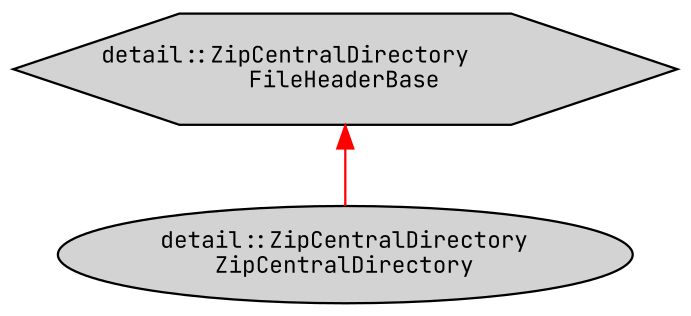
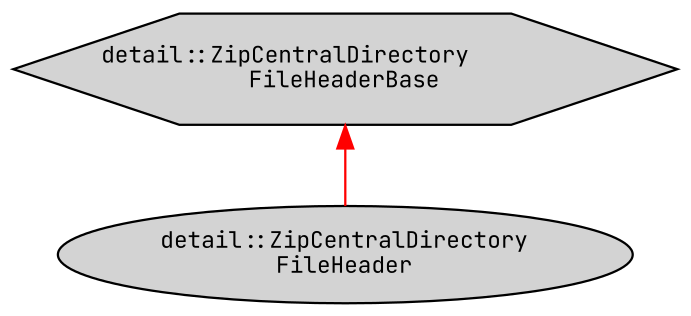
node "detail::ZipCentralDirectory ZipCentralDirectory": label "detail::ZipCentralDirectory ZipCentralDirectory" -> "detail::ZipCentralDirectory FileHeader"
